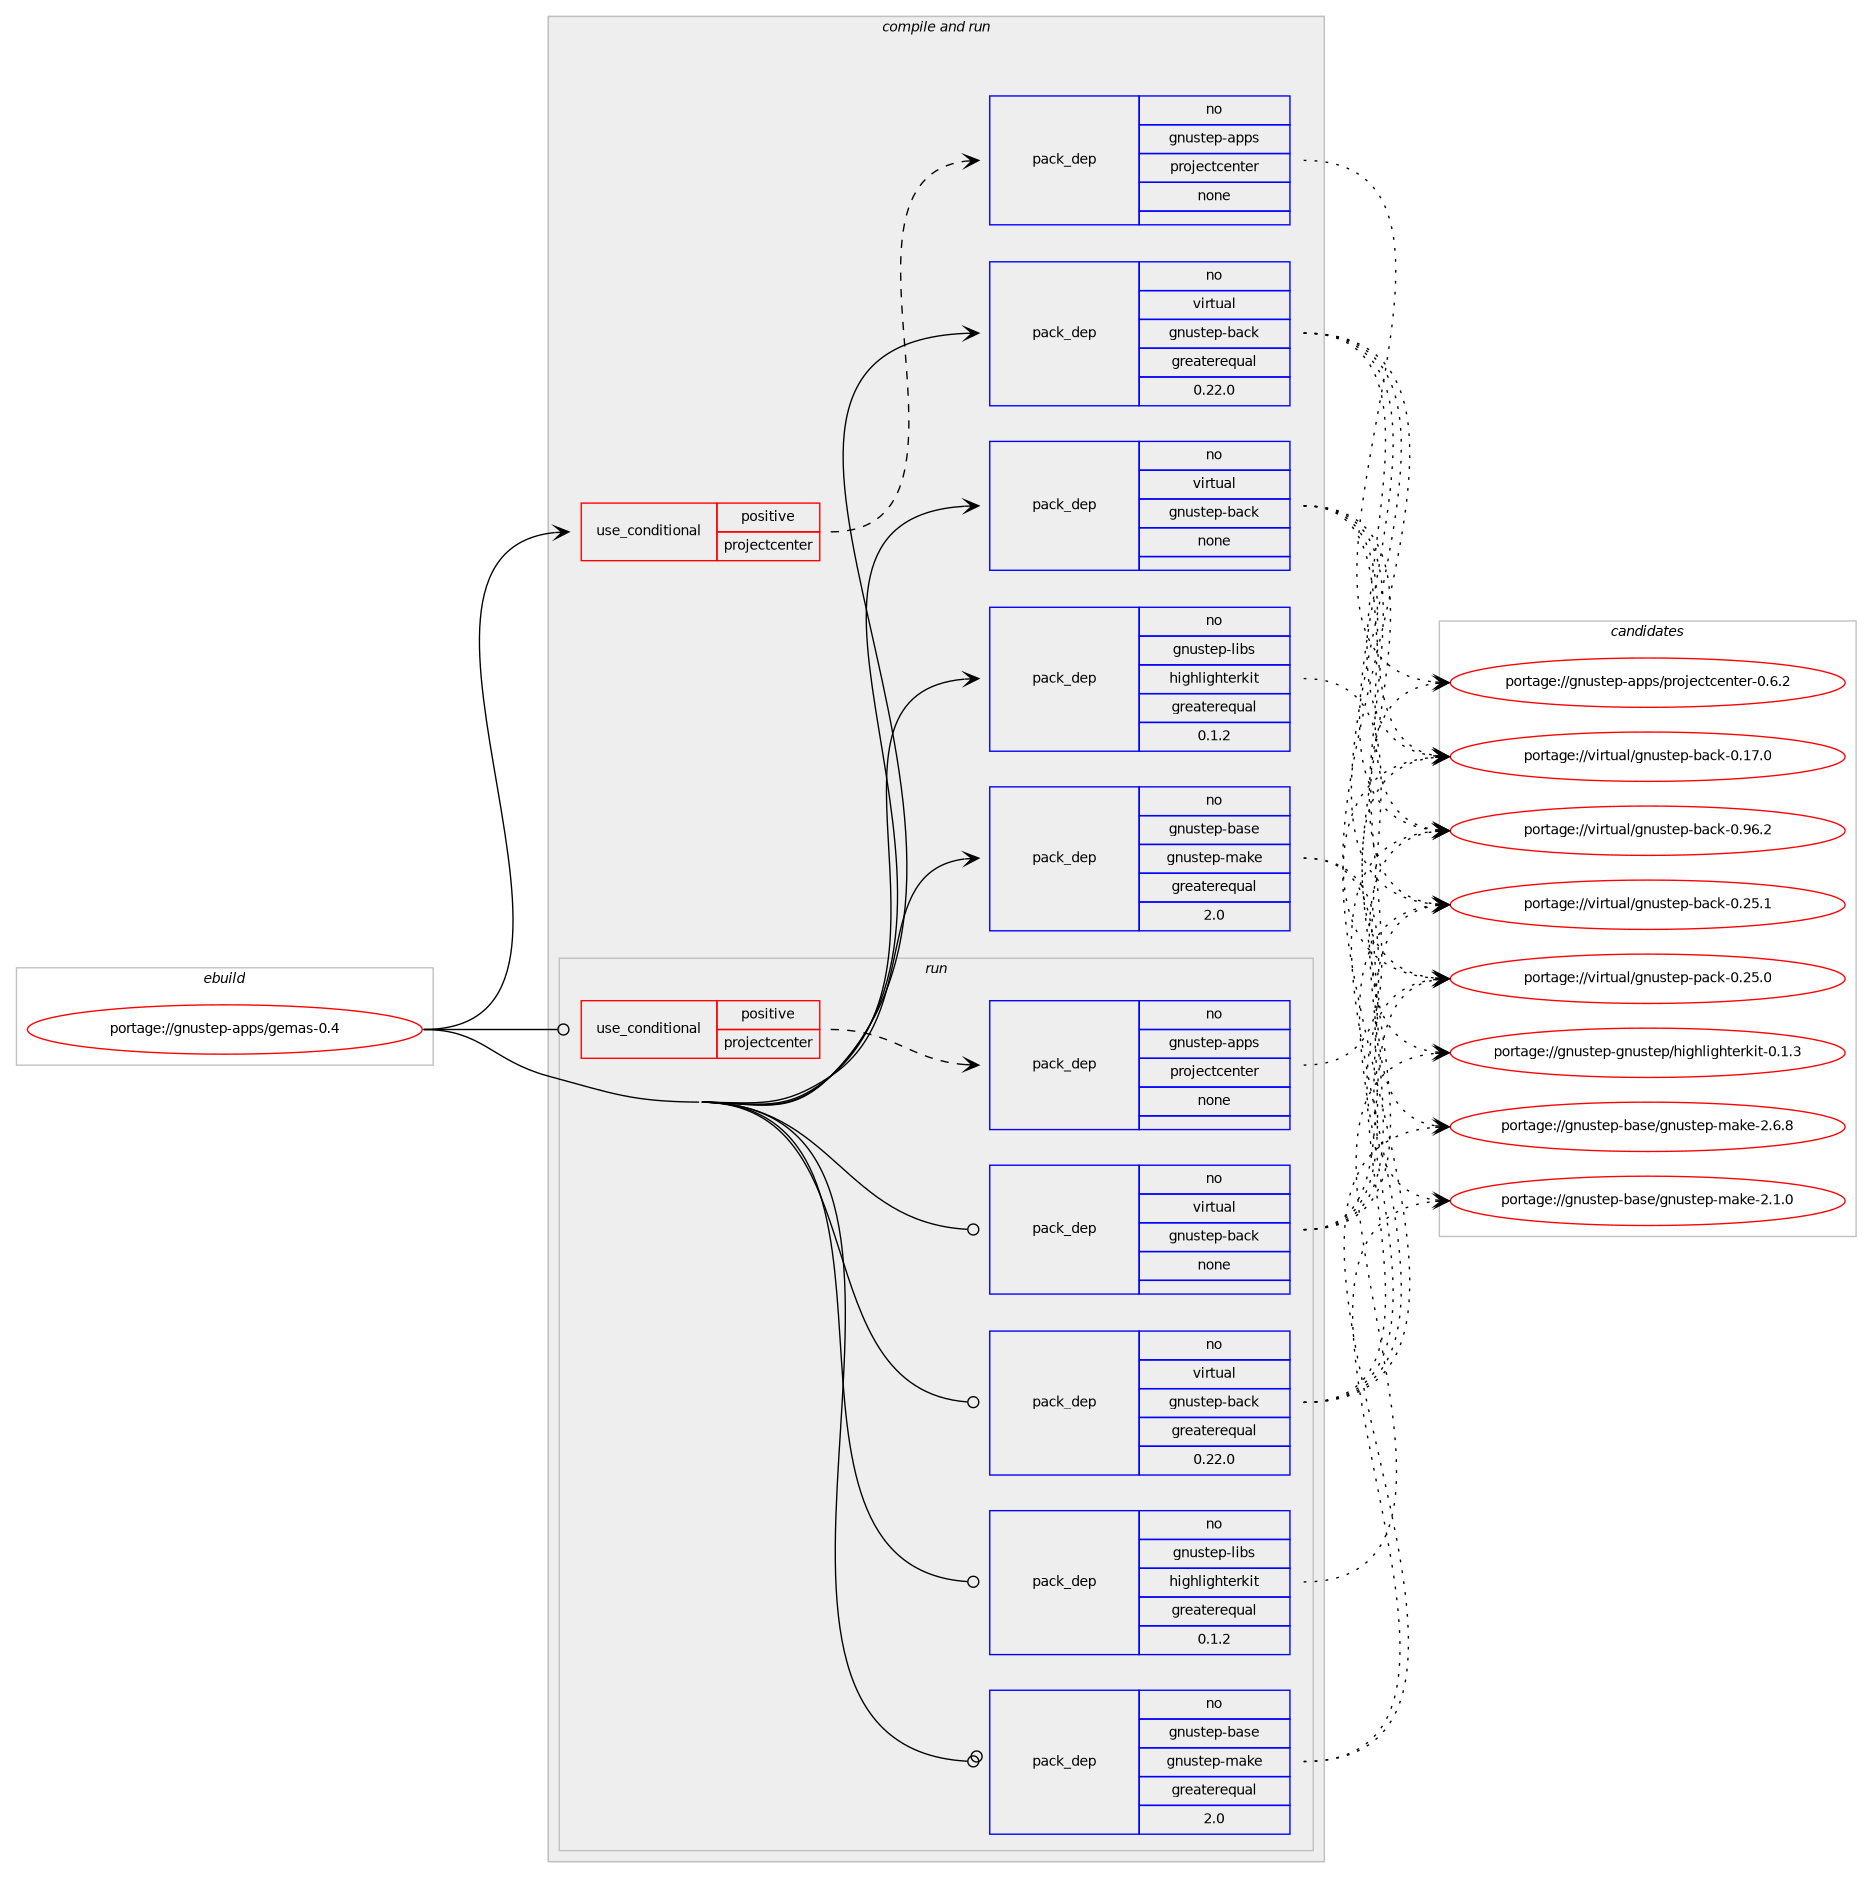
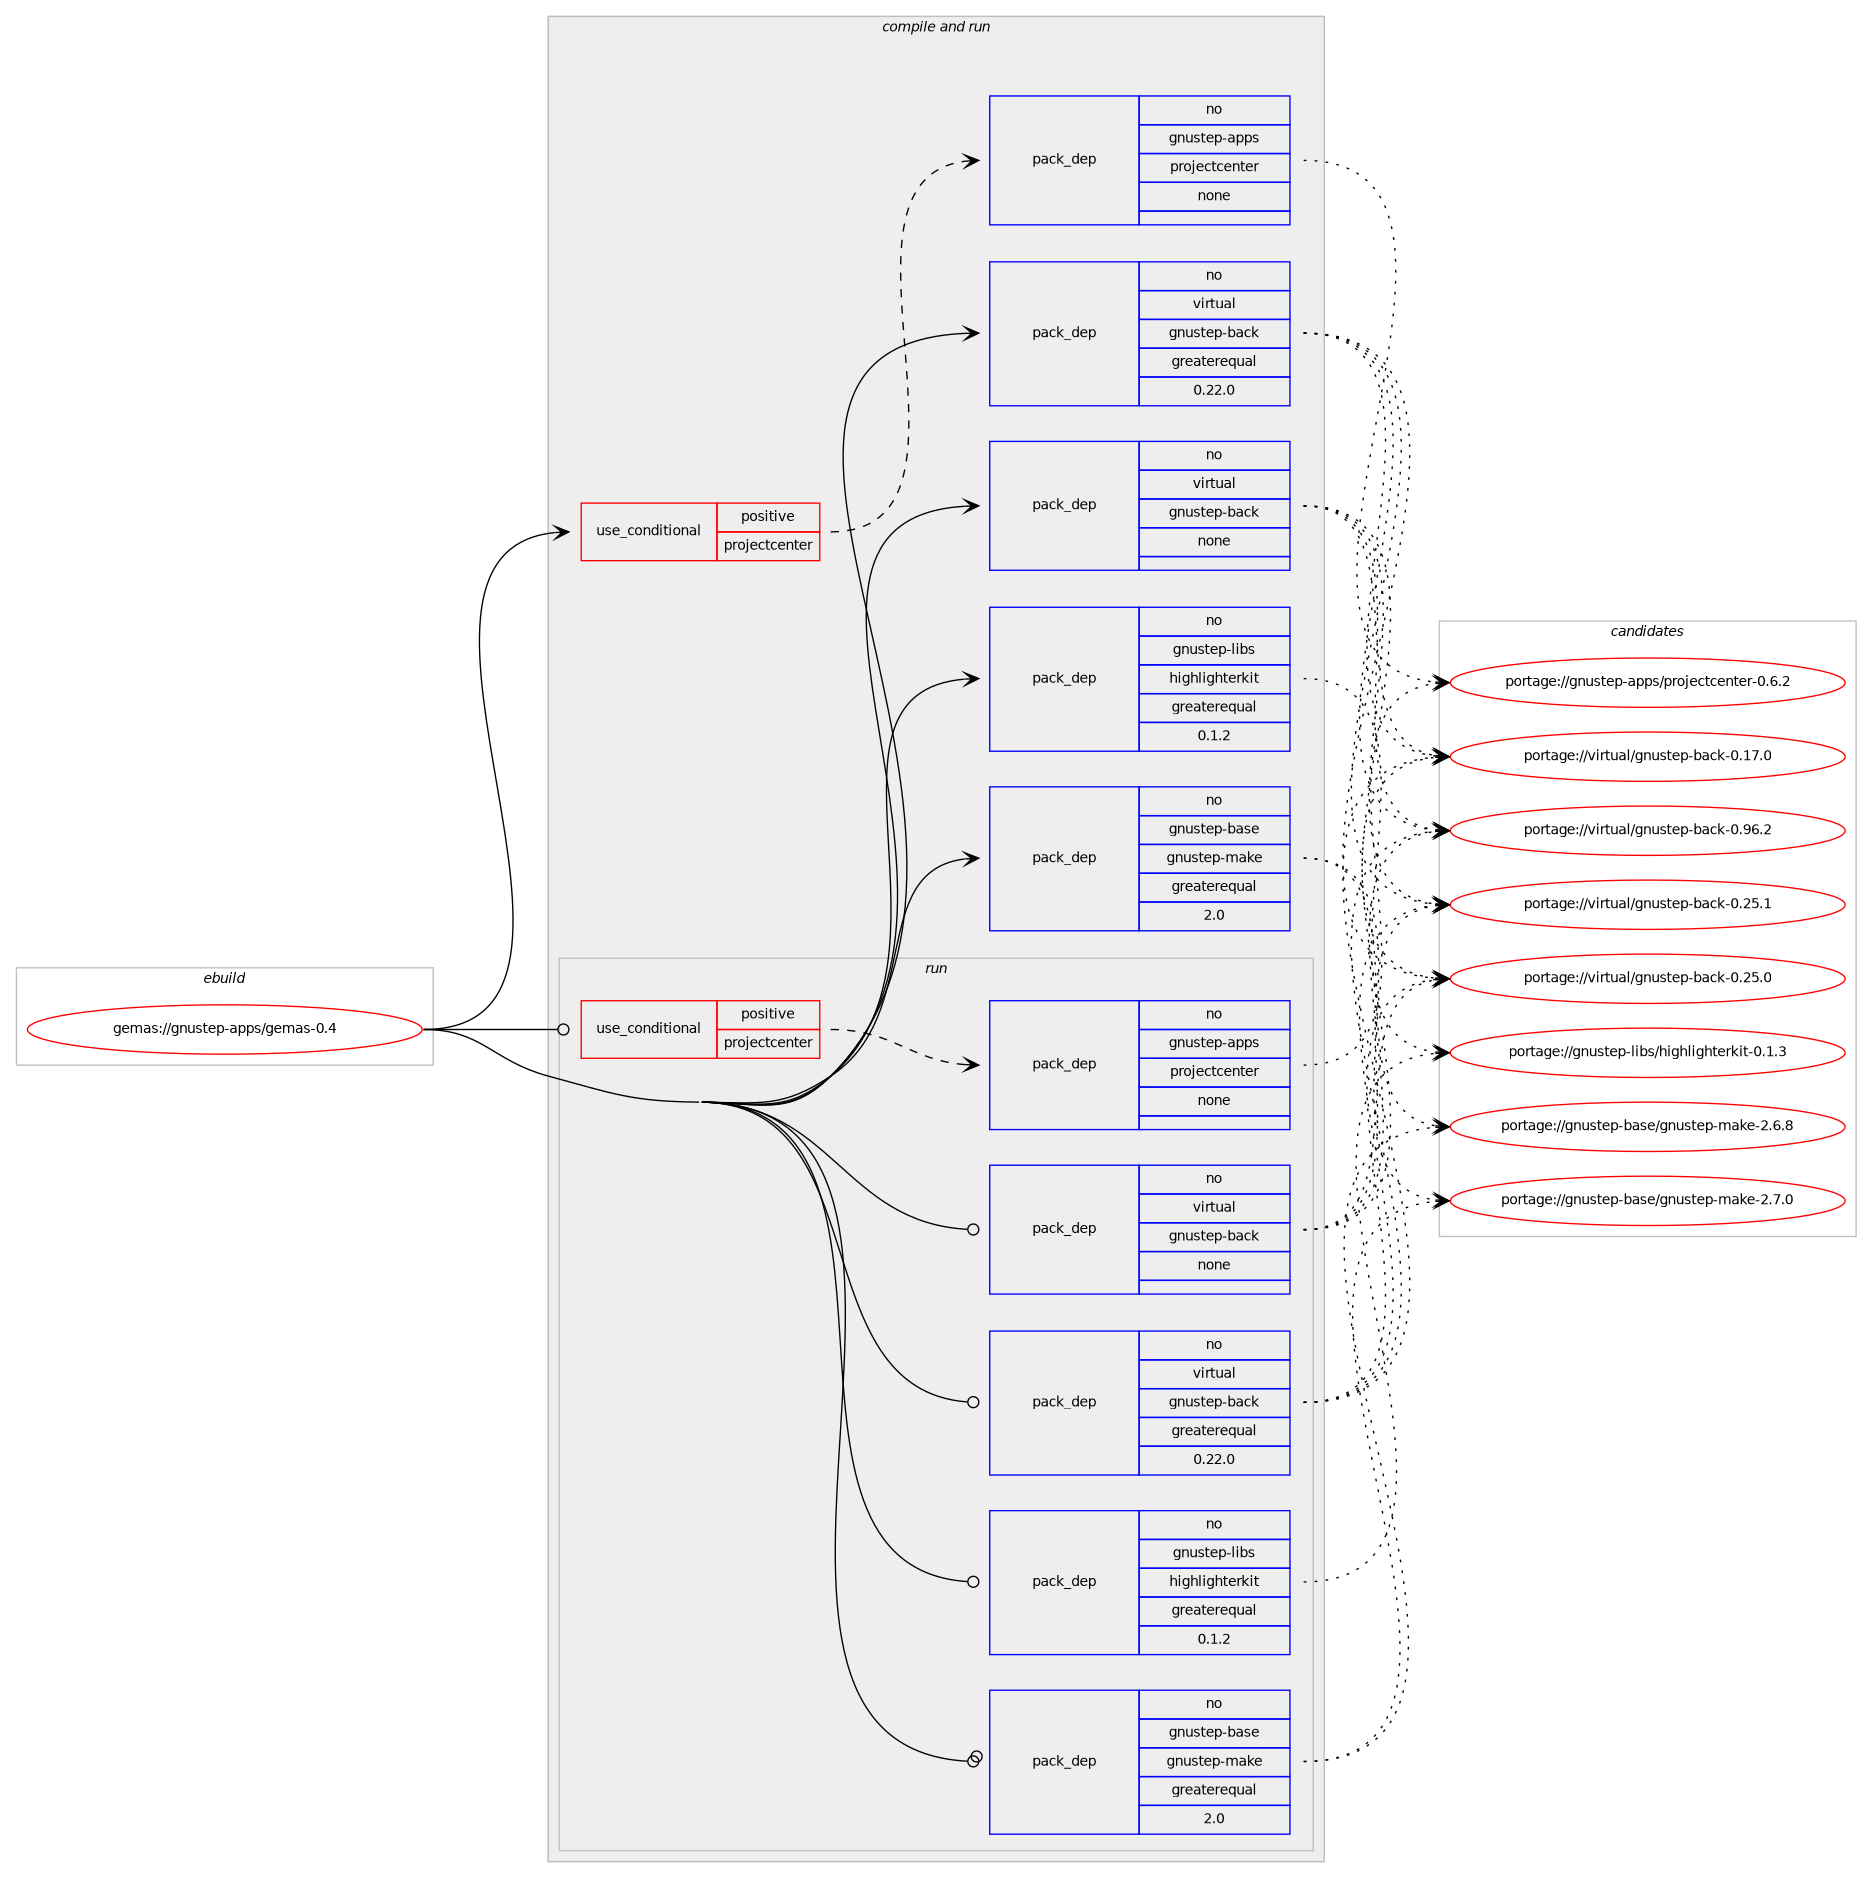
node "portage://virtual/gnustep-pack-0.25.0": label "portage://virtual/gnustep-pack-0.25.0" -> "portage://virtual/gnustep-back-0.25.0"
node "portage://gnustep-apps/gemas-0.4": label "portage://gnustep-apps/gemas-0.4" -> "gemas://gnustep-apps/gemas-0.4"
node "portage://gnustep-gnustep/highlighterkit-0.1.3": label "portage://gnustep-gnustep/highlighterkit-0.1.3" -> "portage://gnustep-libs/highlighterkit-0.1.3"
node "portage://gnustep-base/gnustep-make-2.1.0": label "portage://gnustep-base/gnustep-make-2.1.0" -> "portage://gnustep-base/gnustep-make-2.7.0"
